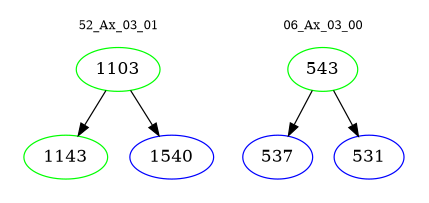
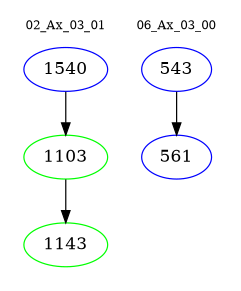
cluster "52_Ax_03_01": label "52_Ax_03_01" -> "02_Ax_03_01"
node "543": color green -> blue
edge "1103" -> "1540": reversed
node "537": removed
node "531": label "531" -> "561"
